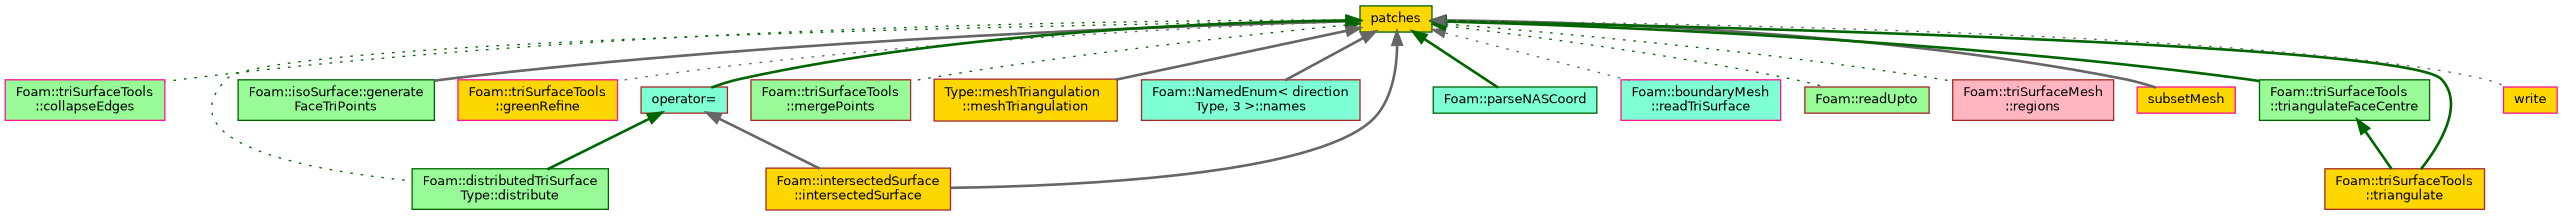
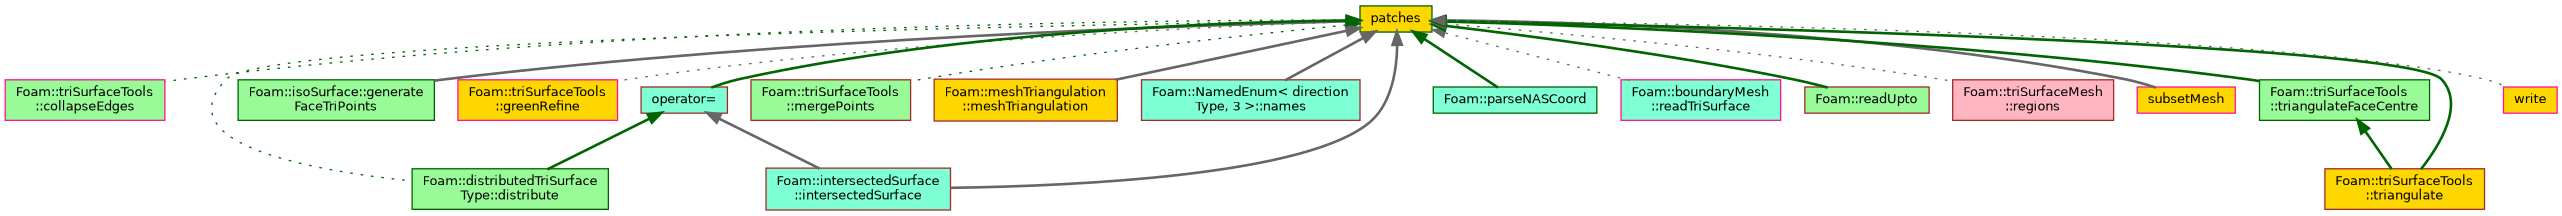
edge "Foam::triSurfaceMesh ::regions" -> "patches": color darkgreen -> gray40
edge "Foam::readUpto" -> "patches": style dotted -> bold
node "Type::meshTriangulation ::meshTriangulation": label "Type::meshTriangulation ::meshTriangulation" -> "Foam::meshTriangulation ::meshTriangulation"
node "Foam::intersectedSurface ::intersectedSurface": fillcolor gold -> aquamarine
